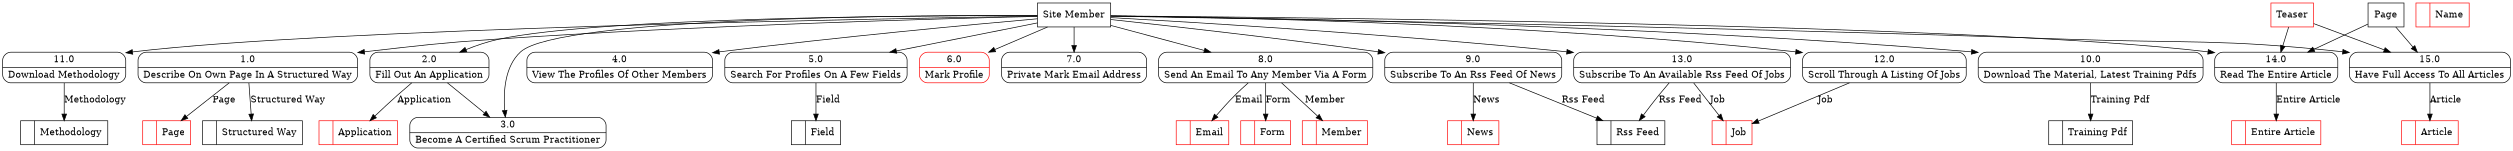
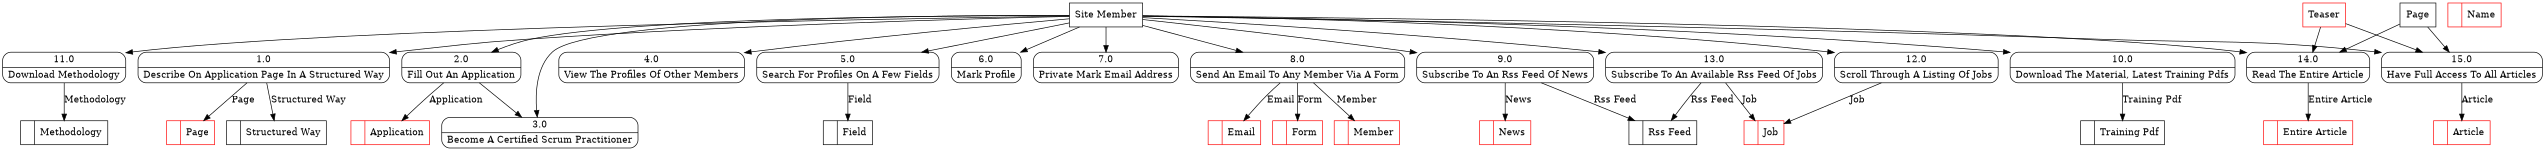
node "6.0": color red -> black
node "1.0": text "Describe On Own Page In A Structured Way" -> "Describe On Application Page In A Structured Way"
